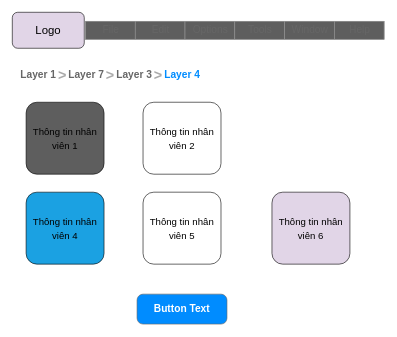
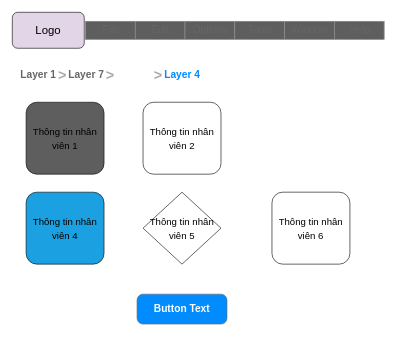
node "Layer 3": removed
node "Thông tin nhân viên 5": shape rounded rectangle -> diamond
node "Thông tin nhân viên 6": fillcolor #e1d5e7 -> #ffffff
